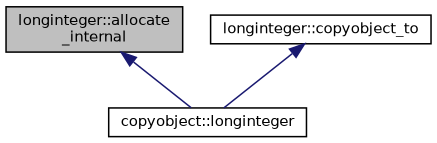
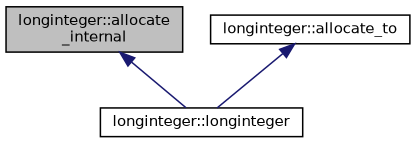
node "longinteger::copyobject_to": label "longinteger::copyobject_to" -> "longinteger::allocate_to"
node "copyobject::longinteger": label "copyobject::longinteger" -> "longinteger::longinteger"
